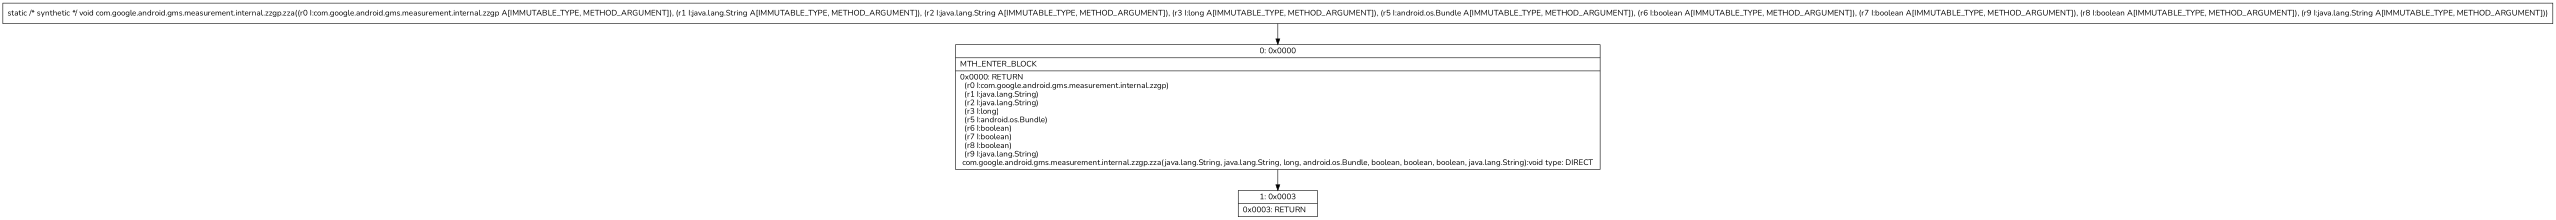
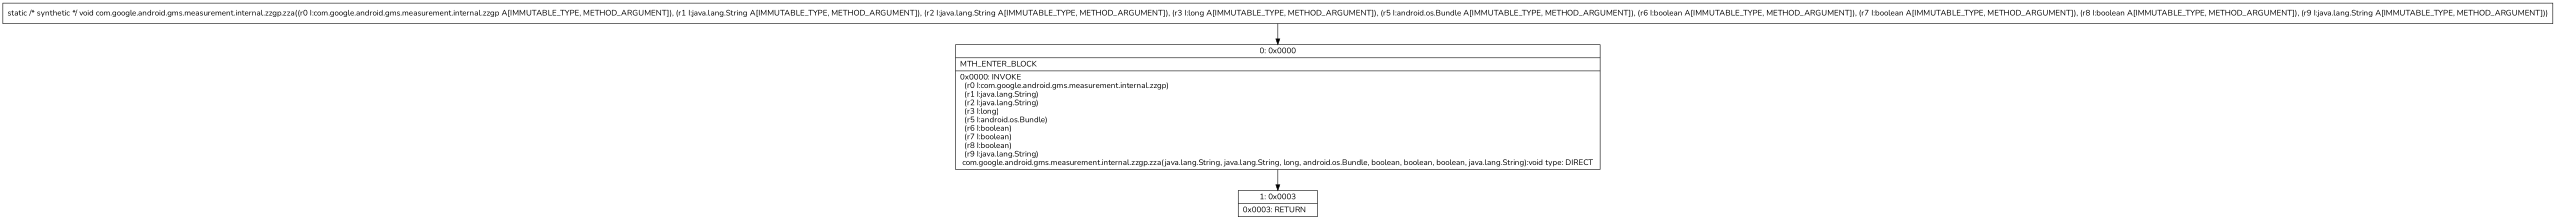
node "0: 0x0000": text "0x0000: RETURN" -> "0x0000: INVOKE"
